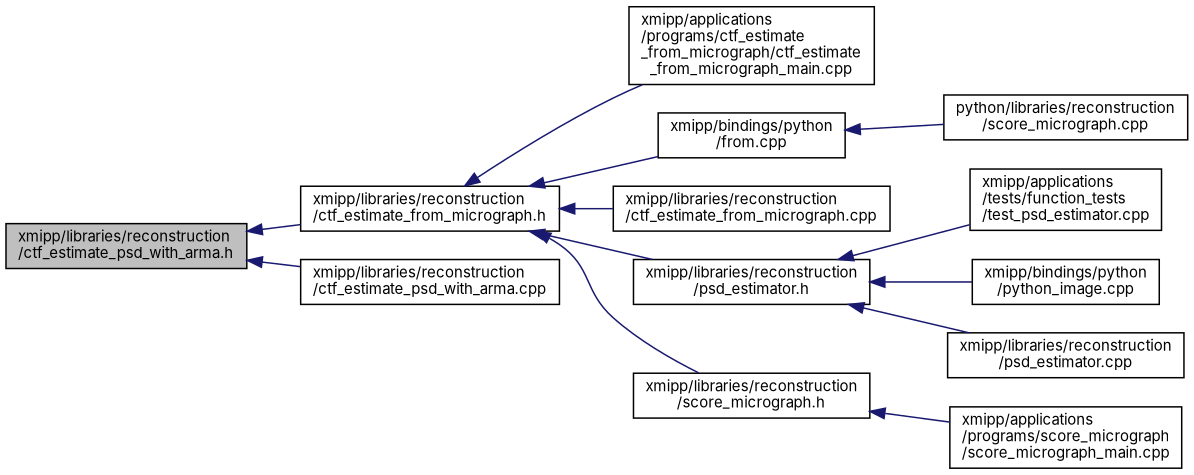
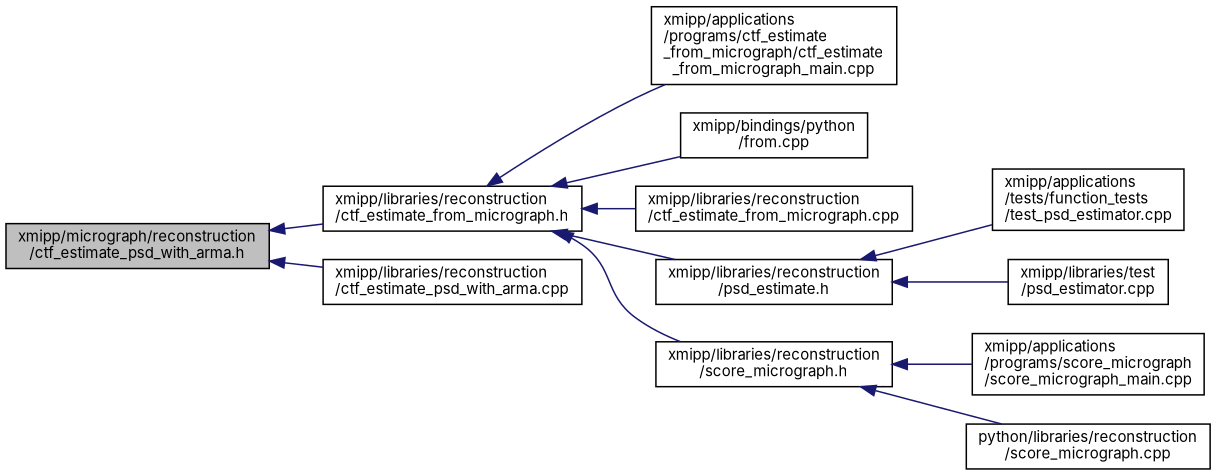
edge "python/libraries/reconstruction /score_micrograph.cpp" -> "xmipp/bindings/python /from.cpp": now "python/libraries/reconstruction /score_micrograph.cpp" -> "xmipp/libraries/reconstruction /score_micrograph.h"
node "xmipp/libraries/reconstruction /ctf_estimate_psd_with_arma.h": label "xmipp/libraries/reconstruction /ctf_estimate_psd_with_arma.h" -> "xmipp/micrograph/reconstruction /ctf_estimate_psd_with_arma.h"
node "xmipp/libraries/reconstruction /psd_estimator.h": label "xmipp/libraries/reconstruction /psd_estimator.h" -> "xmipp/libraries/reconstruction /psd_estimate.h"
node "xmipp/bindings/python /python_image.cpp": removed
node "xmipp/libraries/reconstruction /psd_estimator.cpp": label "xmipp/libraries/reconstruction /psd_estimator.cpp" -> "xmipp/libraries/test /psd_estimator.cpp"
